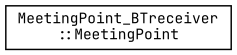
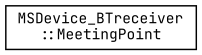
node "MeetingPoint_BTreceiver ::MeetingPoint": label "MeetingPoint_BTreceiver ::MeetingPoint" -> "MSDevice_BTreceiver ::MeetingPoint"
